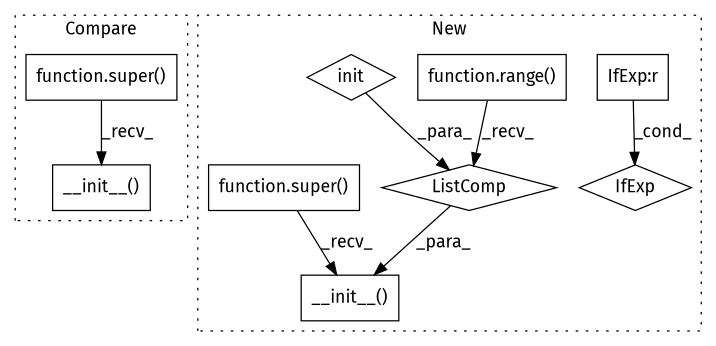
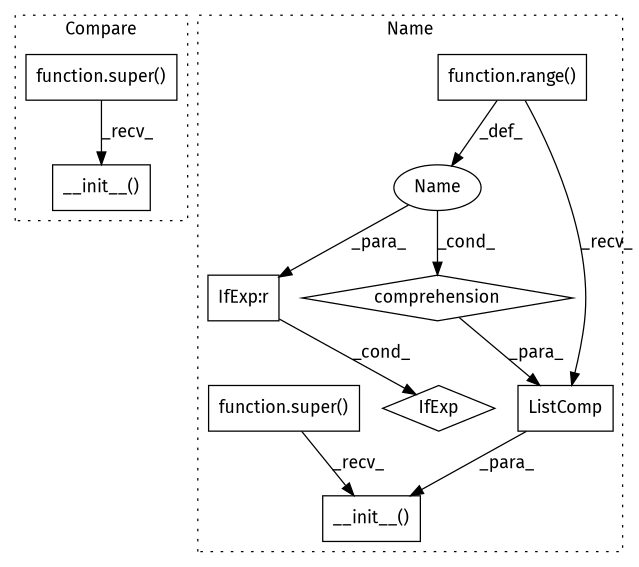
cluster "New": label "New" -> "Name"
node "init": label "init" -> "comprehension"
node "Name": added
node "ListComp": shape diamond -> box
